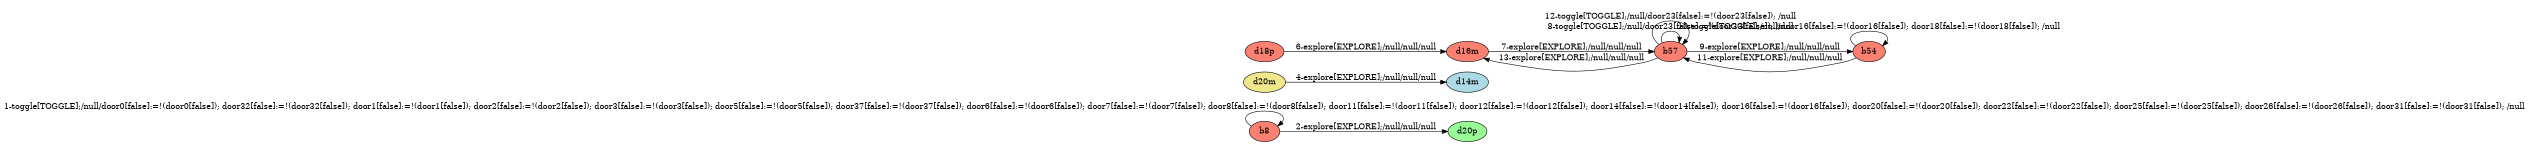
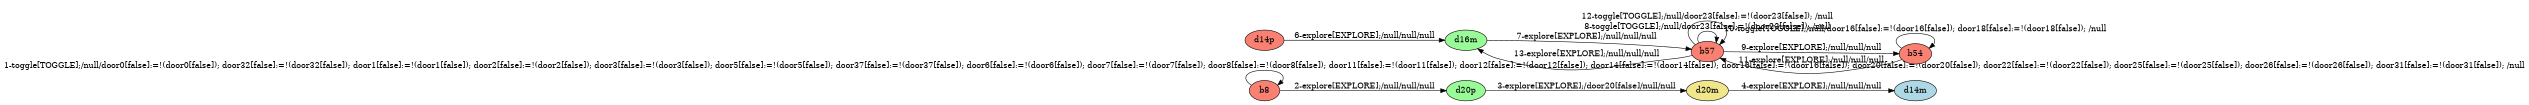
node "d18p": label "d18p" -> "d14p"
node "d16m": fillcolor salmon -> palegreen
edge "d20p" -> "d20m": added, label "3-explore[EXPLORE];/door20[false]/null/null"
